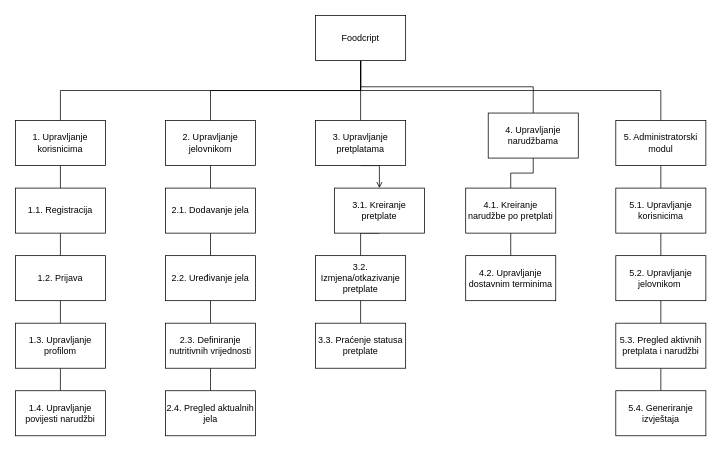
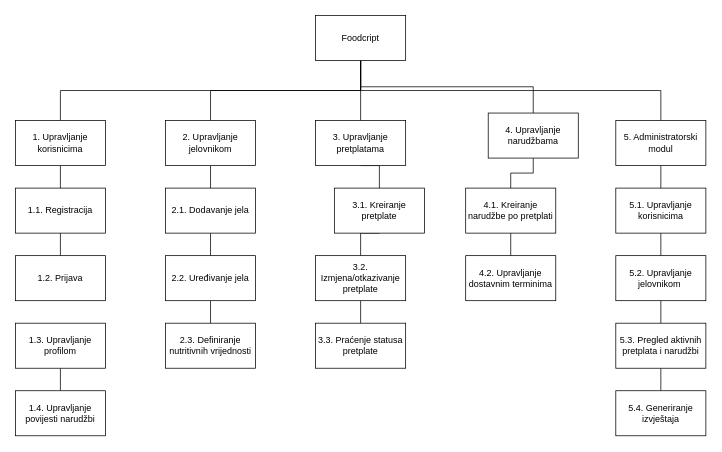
edge "3. Upravljanje pretplatama" -> "3.1. Kreiranje pretplate": arrowhead open -> none
edge "1.2. Prijava" -- "1.3. Upravljanje profilom": removed
edge "2.3. Definiranje nutritivnih vrijednosti" -- "2.4. Pregled aktualnih jela": removed
node "2.4. Pregled aktualnih jela": removed
